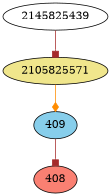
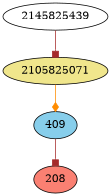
node "2105825571": label "2105825571" -> "2105825071"
node "408": label "408" -> "208"
